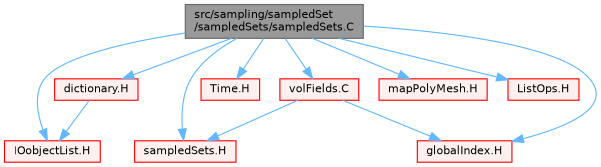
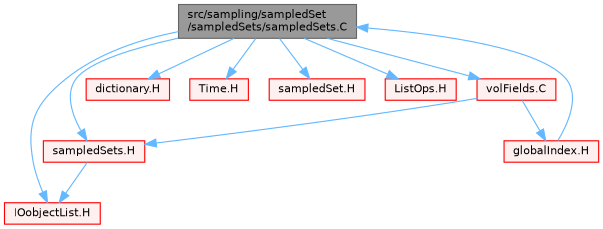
edge "src/sampling/sampledSet /sampledSets/sampledSets.C" -> "globalIndex.H": reversed
node "mapPolyMesh.H": label "mapPolyMesh.H" -> "sampledSet.H"
edge "dictionary.H" -> "IOobjectList.H": now "sampledSets.H" -> "IOobjectList.H"
